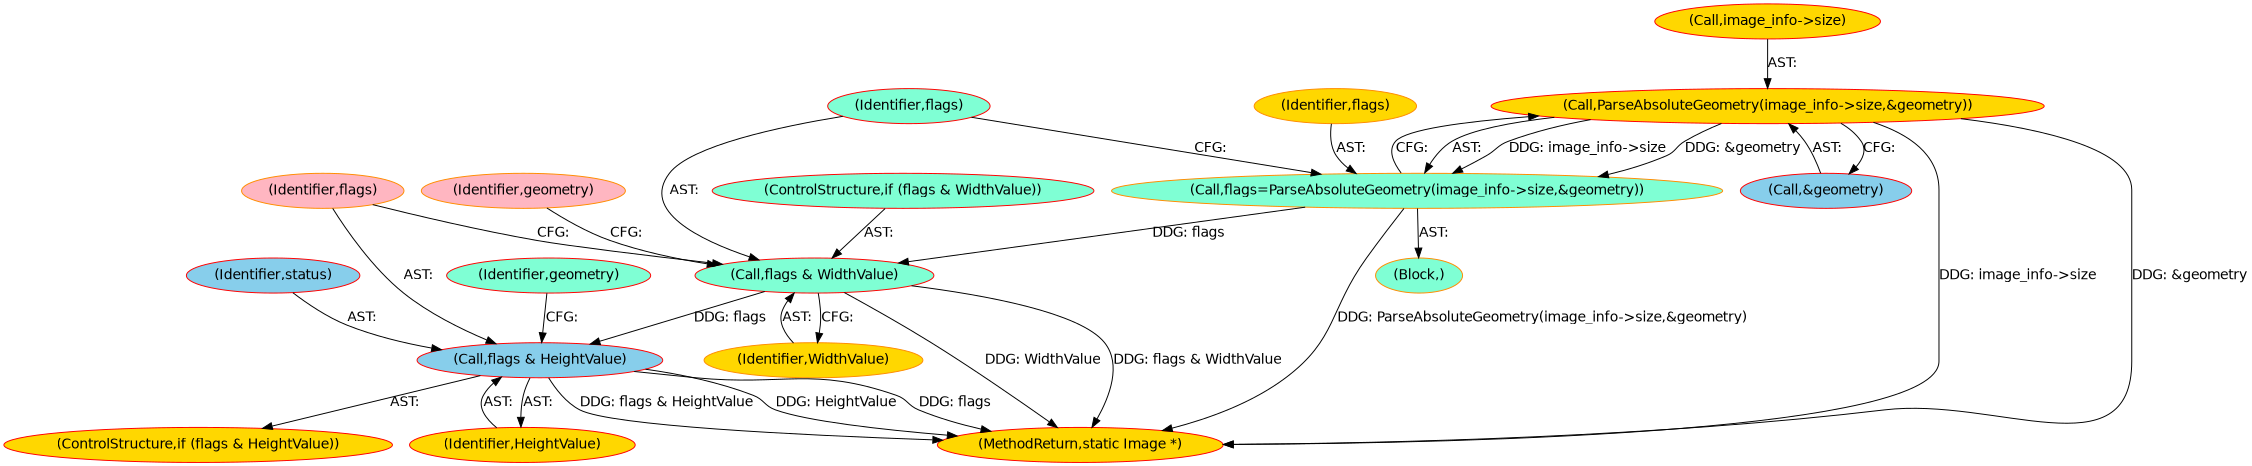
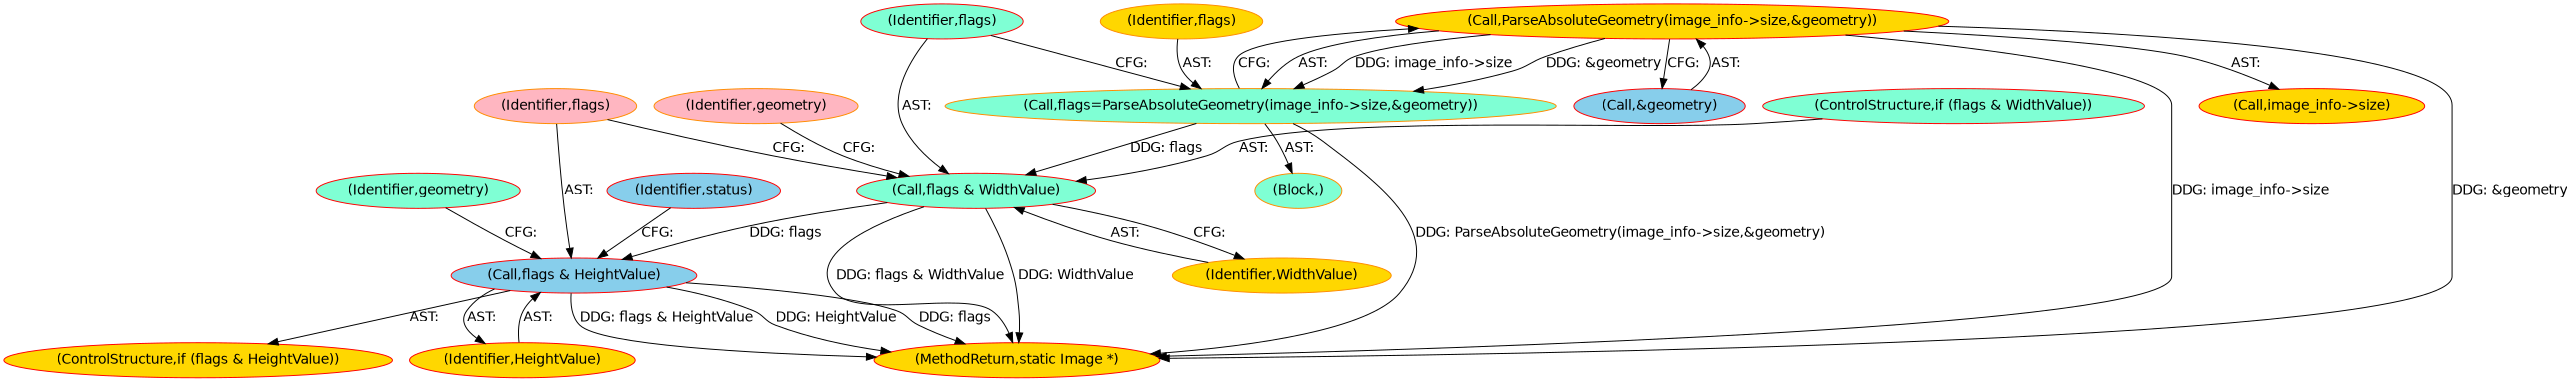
edge "(Call,image_info->size)" -> "(Call,ParseAbsoluteGeometry(image_info->size,&geometry))": reversed
edge "(Identifier,status)" -> "(Call,flags & HeightValue)": label "AST: " -> "CFG: "
